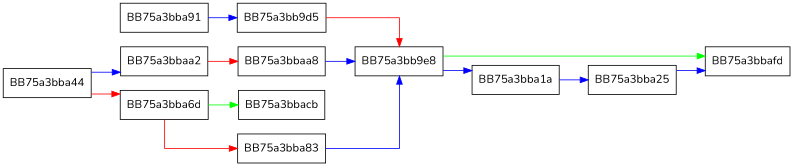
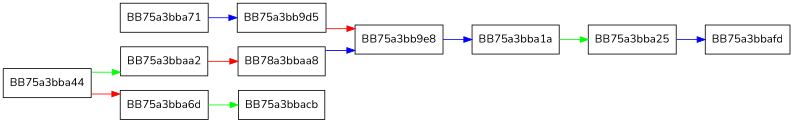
node "BB75a3bba91": label "BB75a3bba91" -> "BB75a3bba71"
edge "BB75a3bb9e8" -> "BB75a3bbafd": removed
node "BB75a3bbaa8": label "BB75a3bbaa8" -> "BB78a3bbaa8"
edge "BB75a3bba44" -> "BB75a3bbaa2": color blue -> green
edge "BB75a3bba1a" -> "BB75a3bba25": color blue -> green
node "BB75a3bba83": removed
